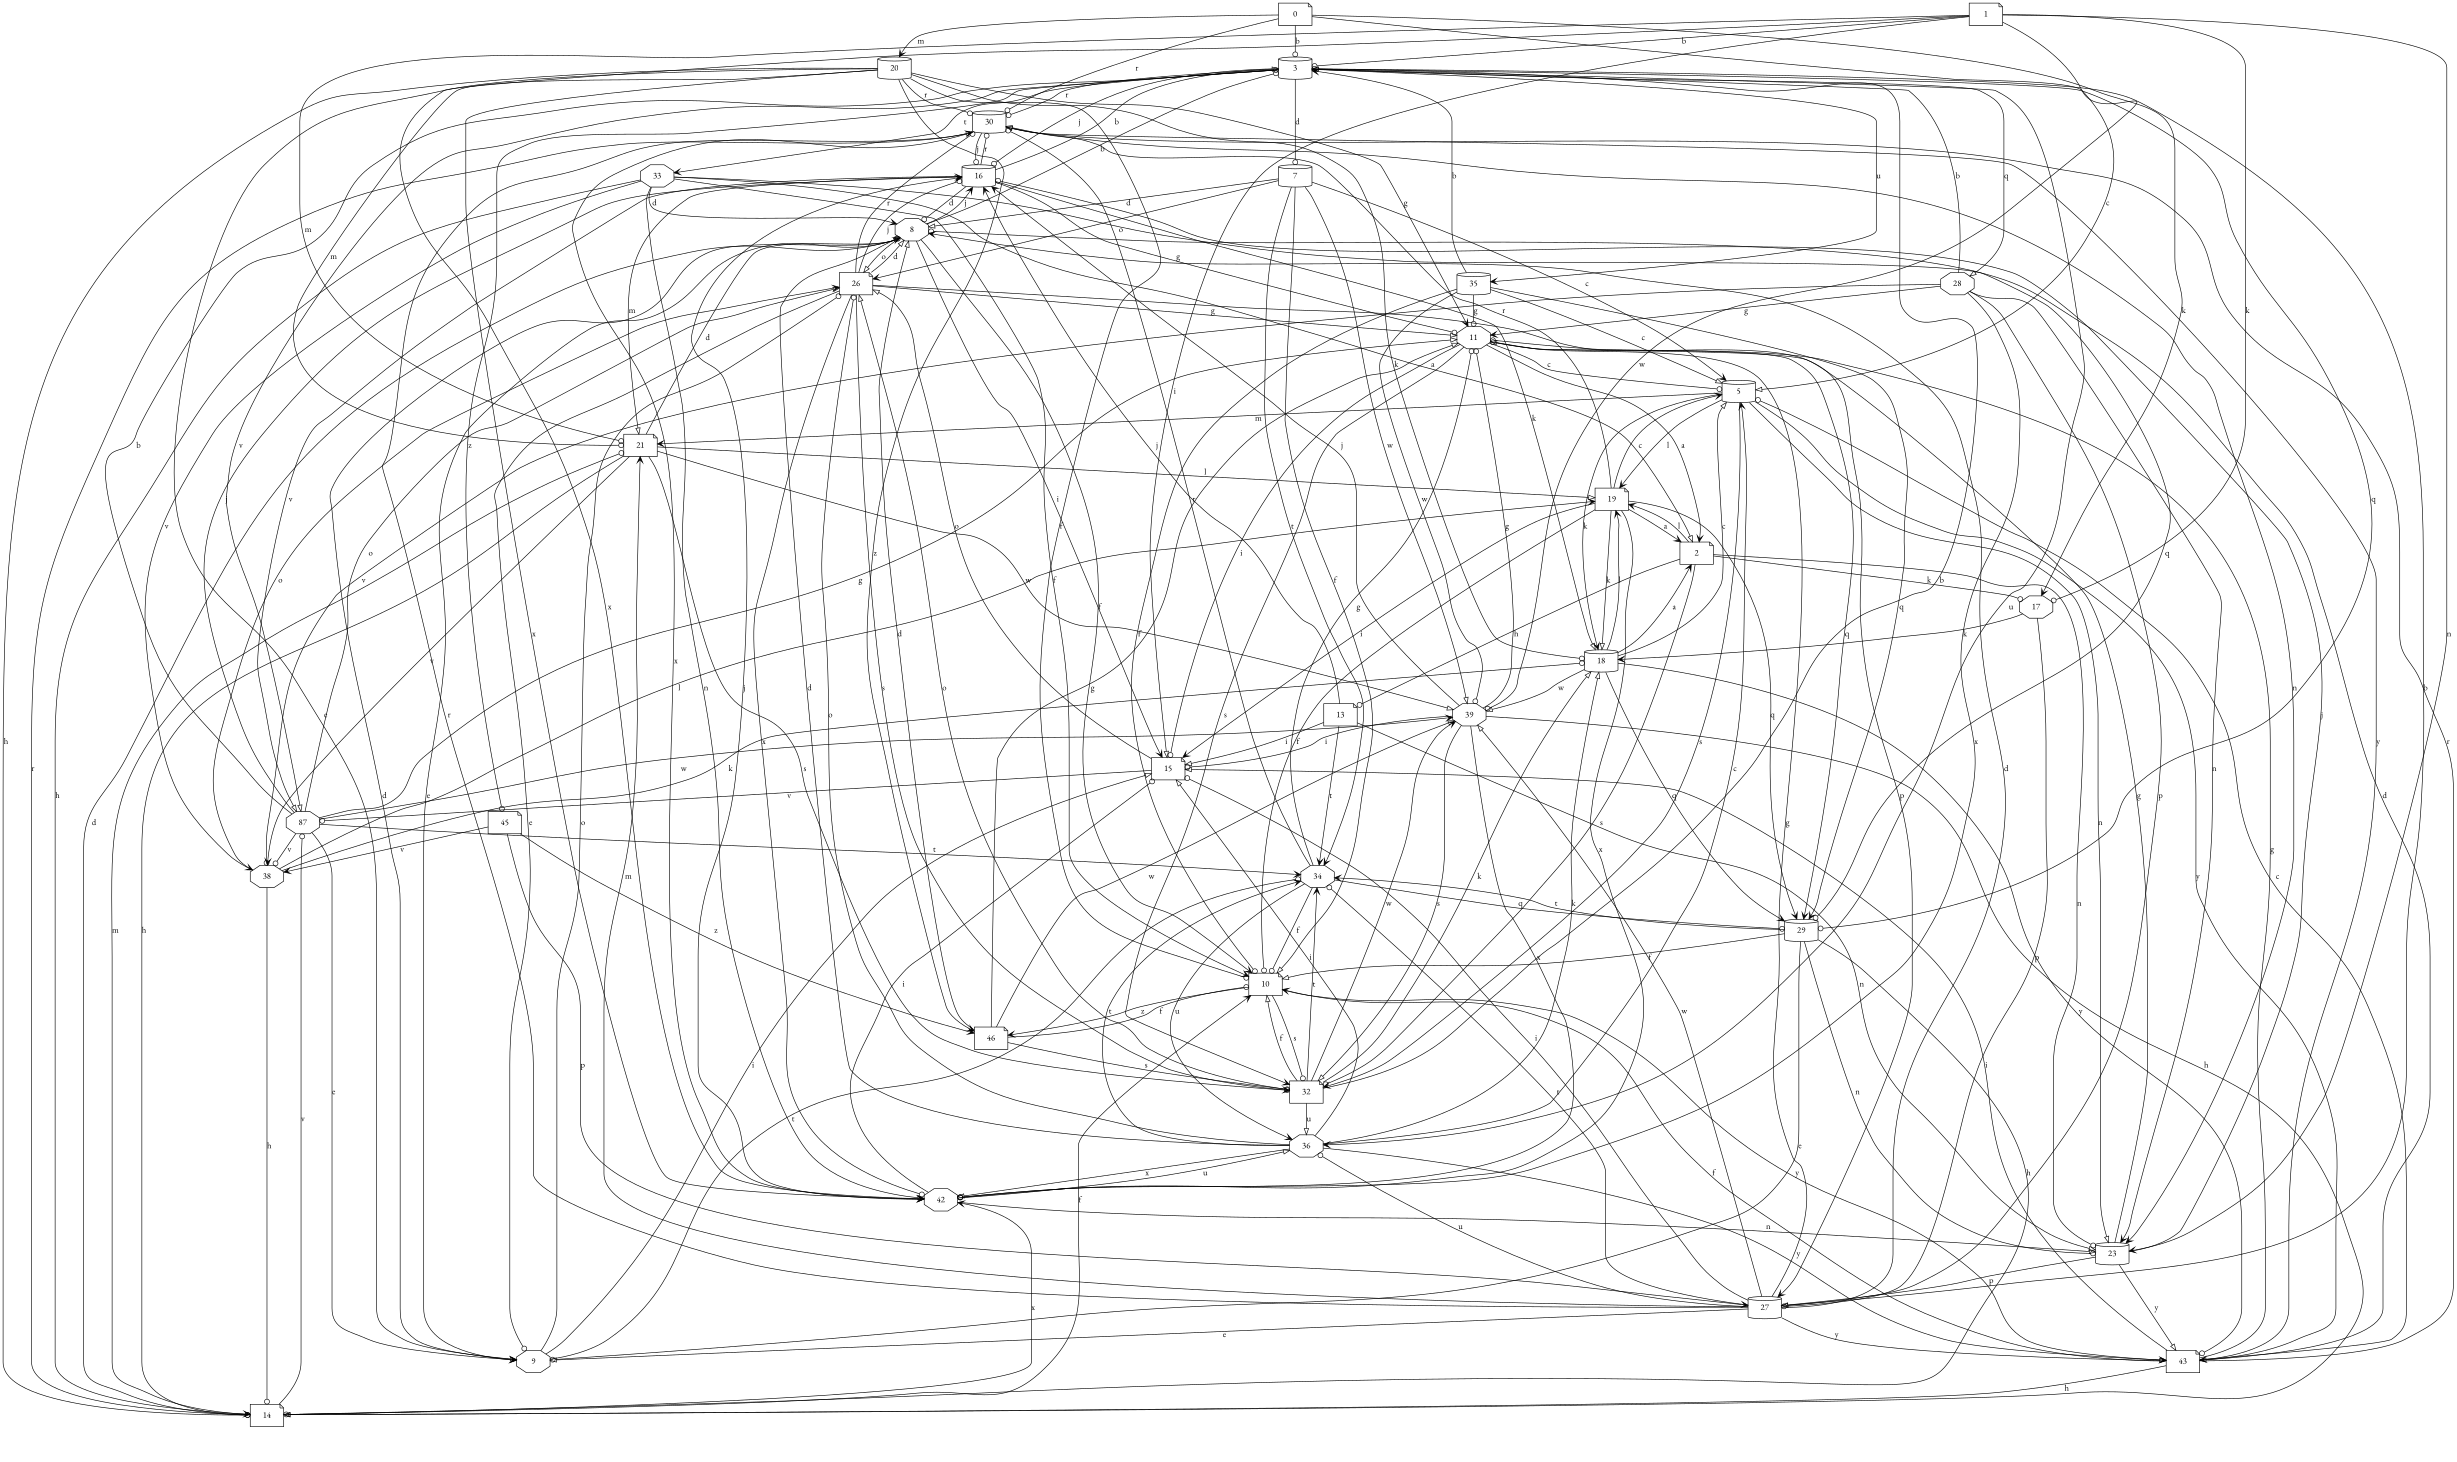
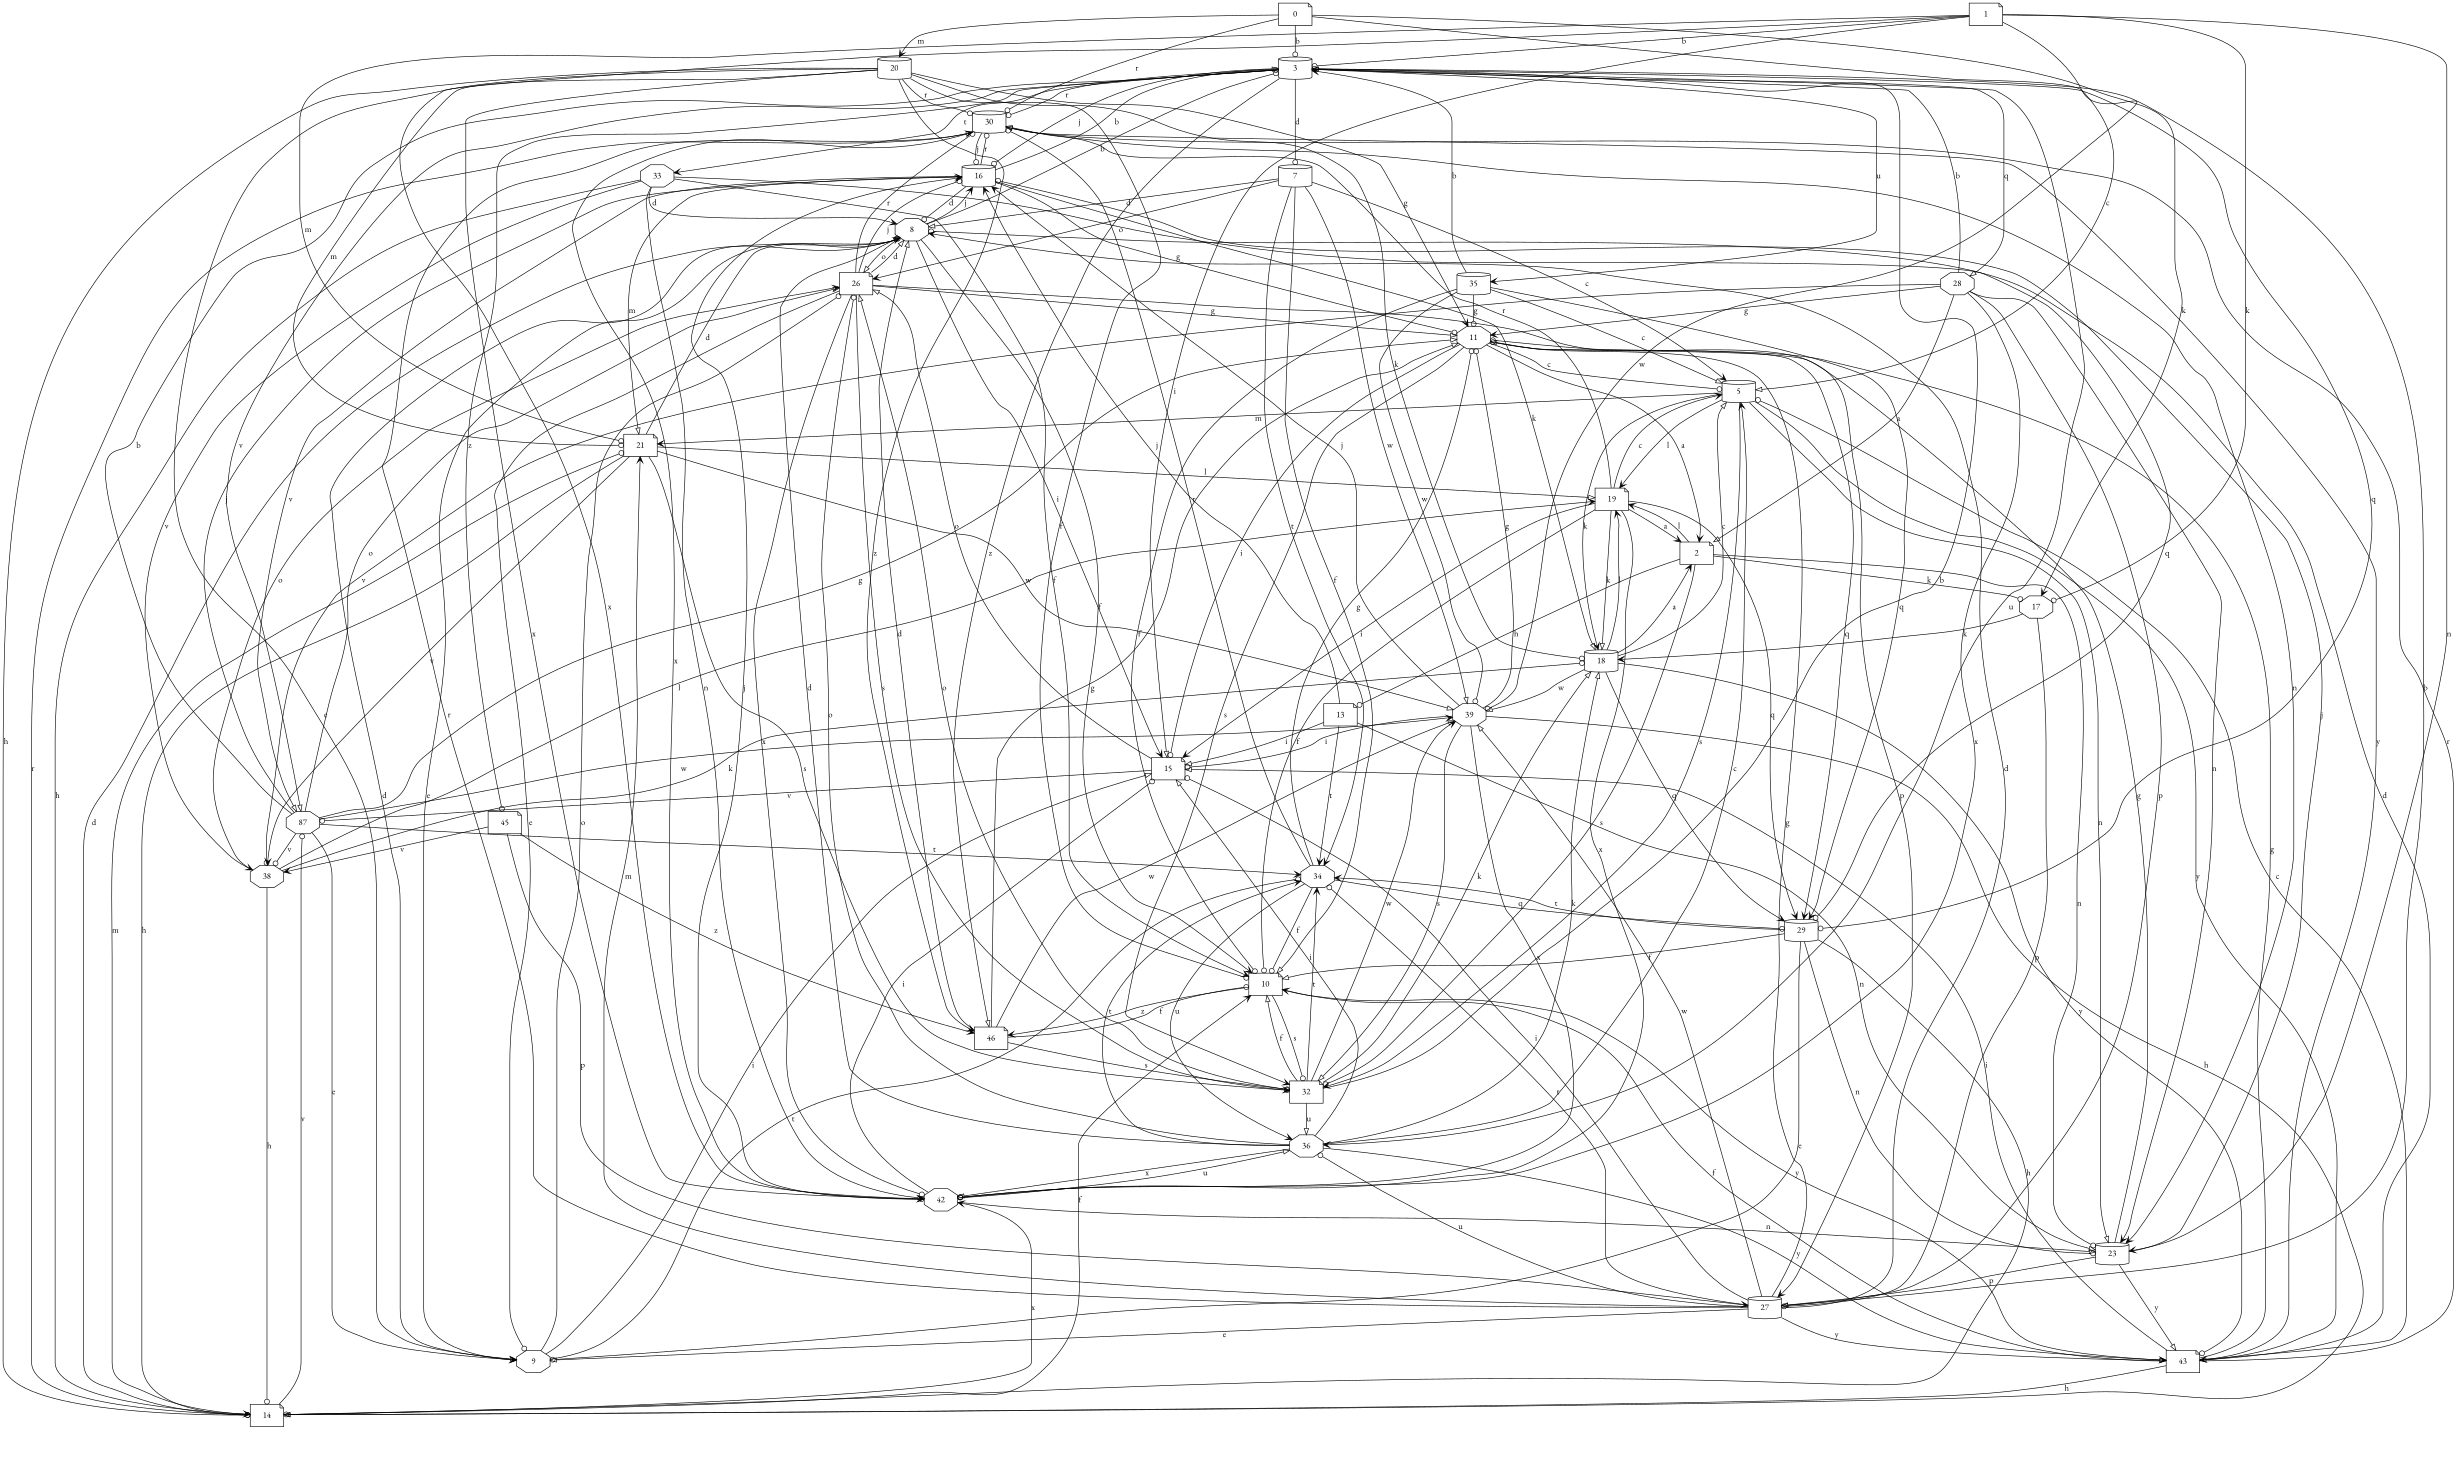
edge "33" -> "2": now "28" -> "2"
edge "3" -> "46": added, label "z"
edge "30" -> "42": arrowhead vee -> odot
